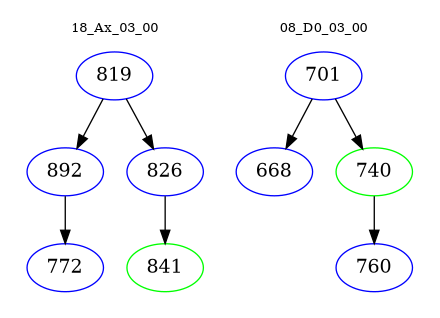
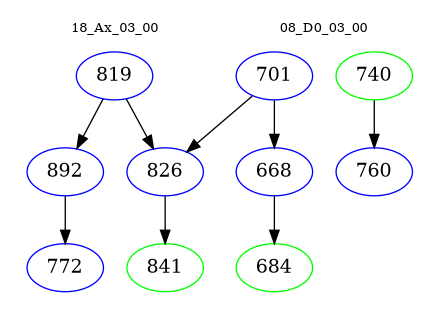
edge "701" -> "740": now "701" -> "826"
node "684": added
